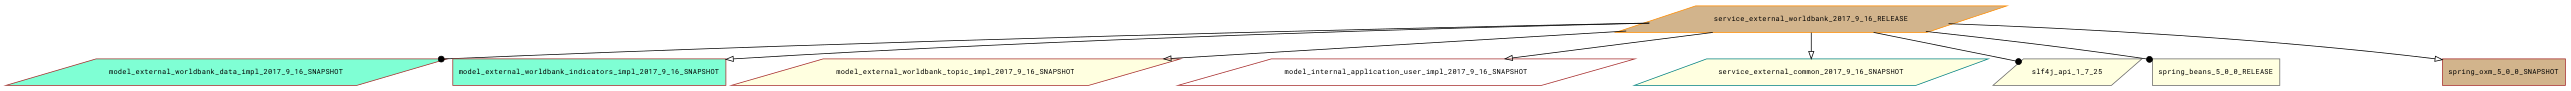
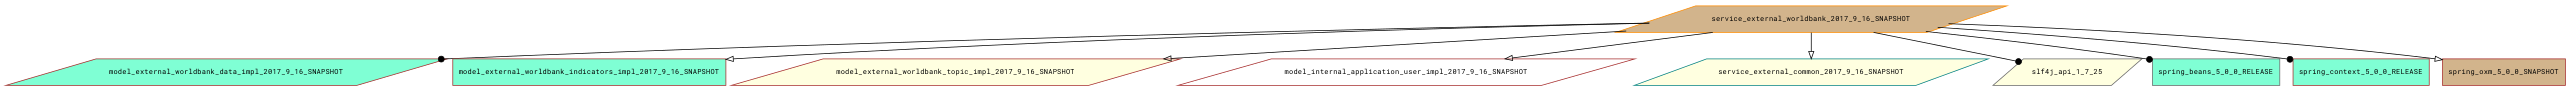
node "service_external_worldbank_2017_9_16_RELEASE": label "service_external_worldbank_2017_9_16_RELEASE" -> "service_external_worldbank_2017_9_16_SNAPSHOT"
node "spring_beans_5_0_0_RELEASE": fillcolor lightyellow -> aquamarine
node "spring_context_5_0_0_RELEASE": added
